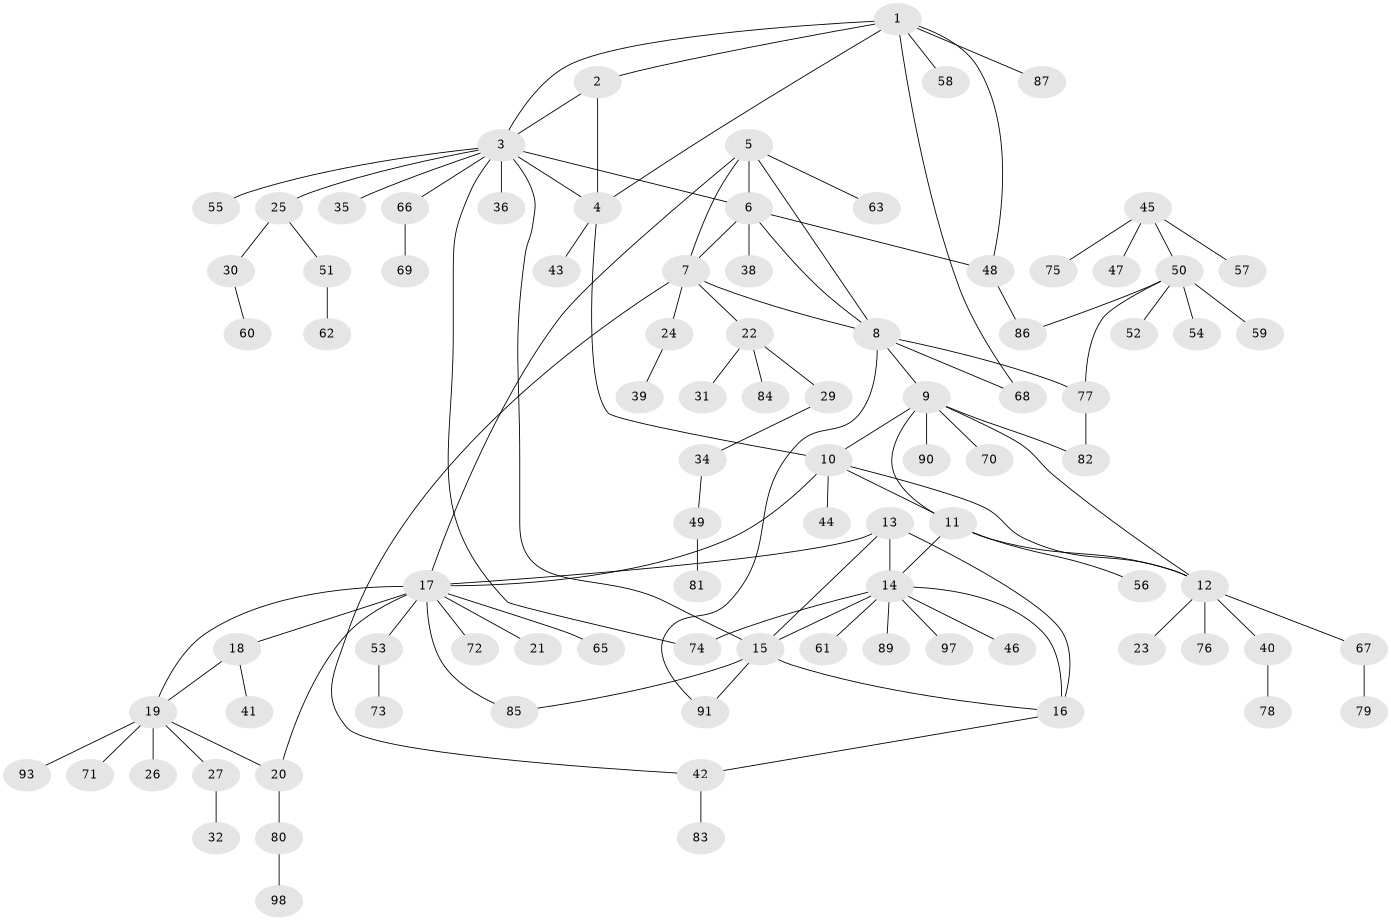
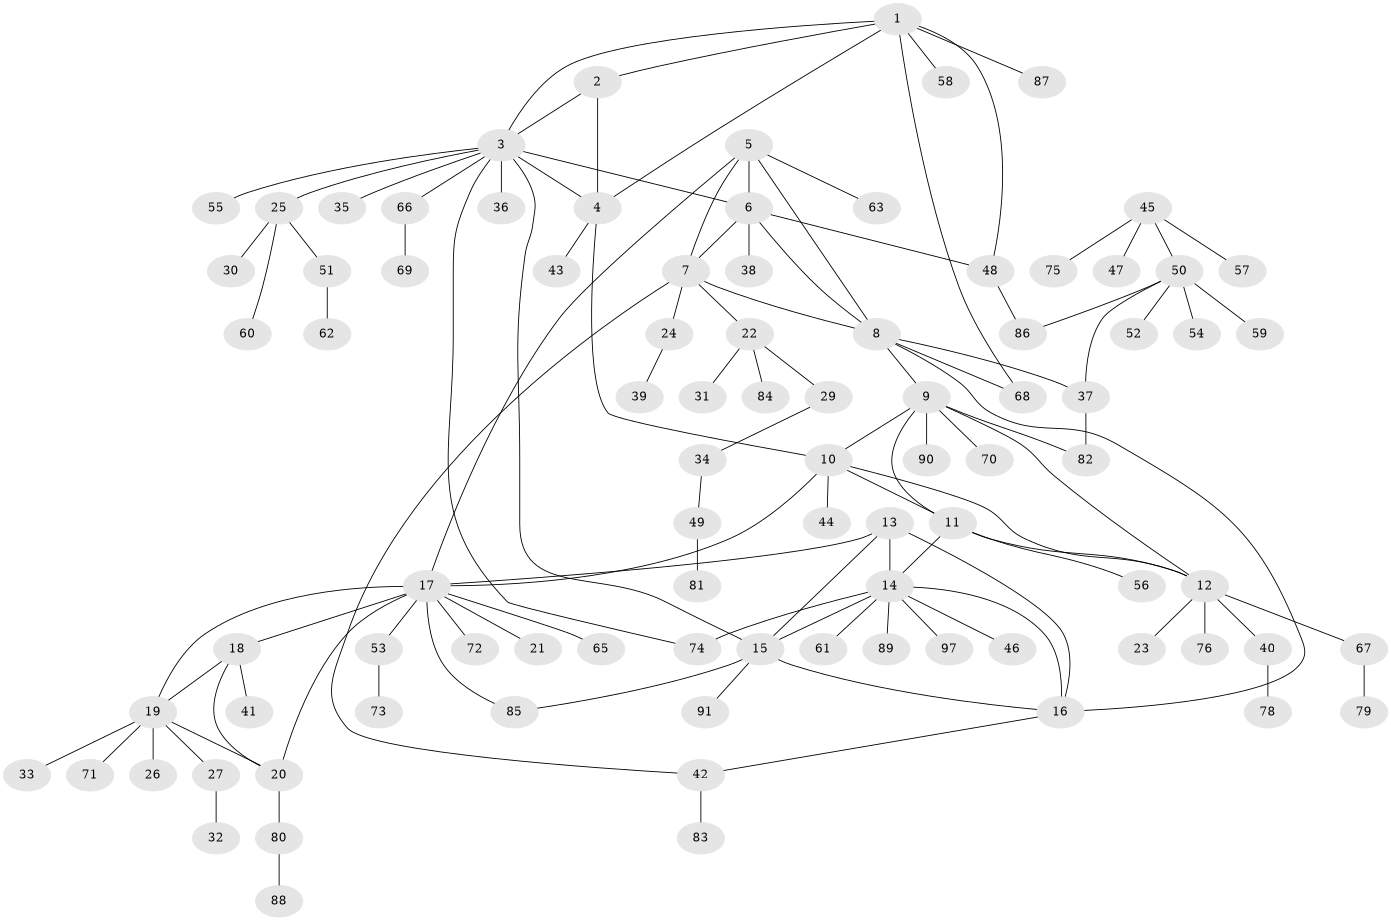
edge "30" -- "60": now "25" -- "60"
node "77": label "77" -> "37"
edge "8" -- "91": now "8" -- "16"
edge "18" -- "20": added
node "93": label "93" -> "33"
node "98": label "98" -> "88"
